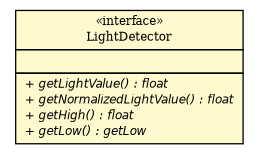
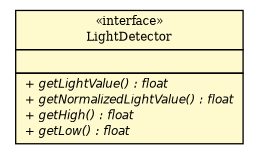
node "LightDetector": text "+ getLow() : getLow" -> "+ getLow() : float"
